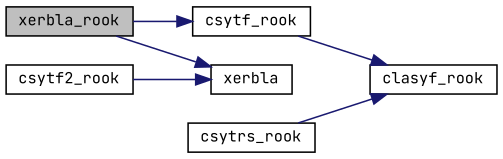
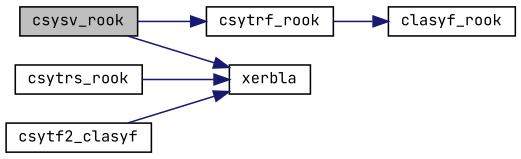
node "xerbla_rook": label "xerbla_rook" -> "csysv_rook"
node "csytf_rook": label "csytf_rook" -> "csytrf_rook"
node "csytf2_rook": label "csytf2_rook" -> "csytf2_clasyf"
edge "csytrs_rook" -> "clasyf_rook": now "csytrs_rook" -> "xerbla"
